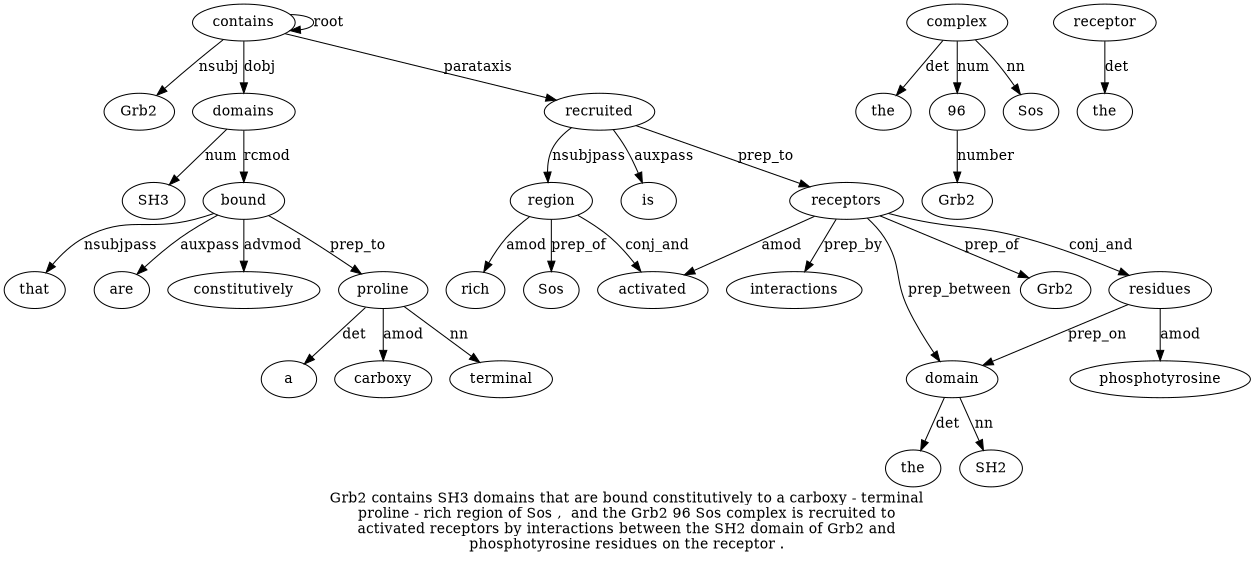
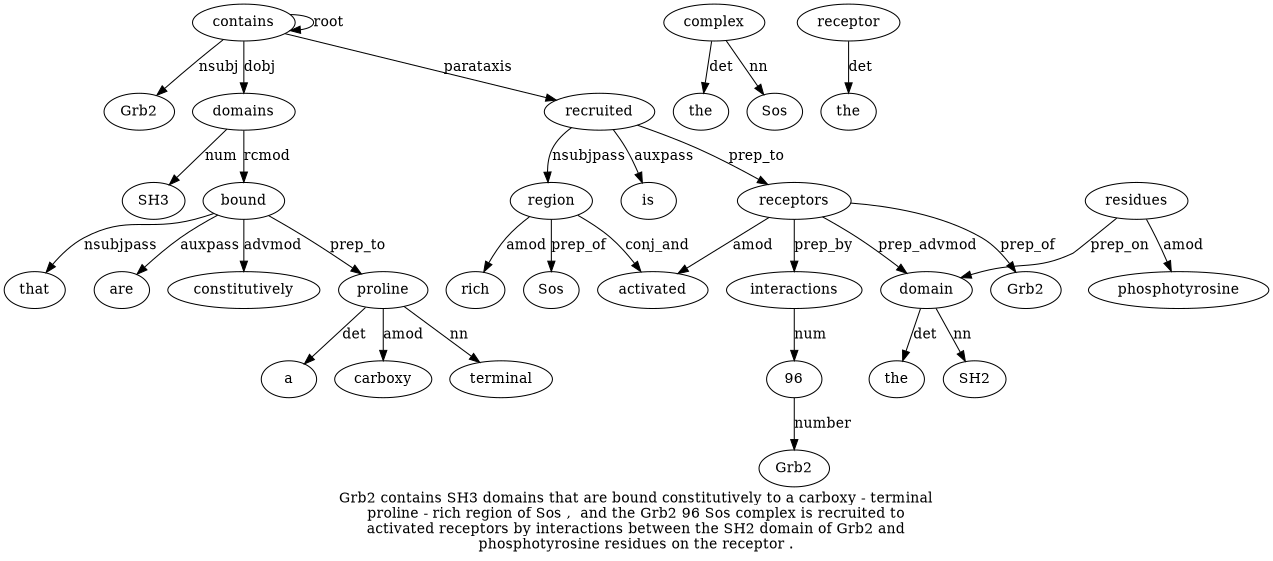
edge "complex" -> "96": now "interactions" -> "96"
edge "receptors" -> "residues": removed, label "conj_and"
edge "receptors" -> "domain": label "prep_between" -> "prep_advmod"
